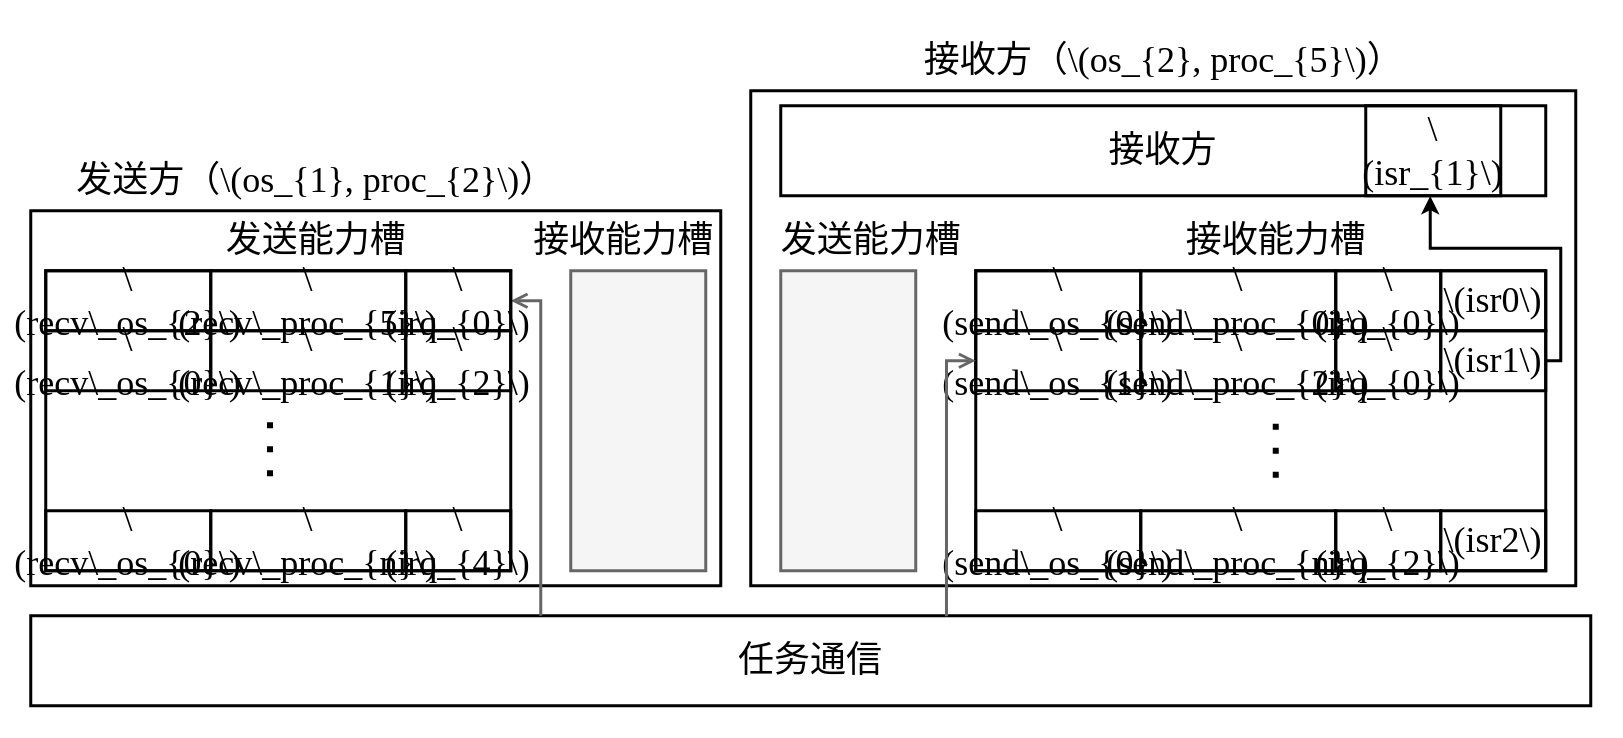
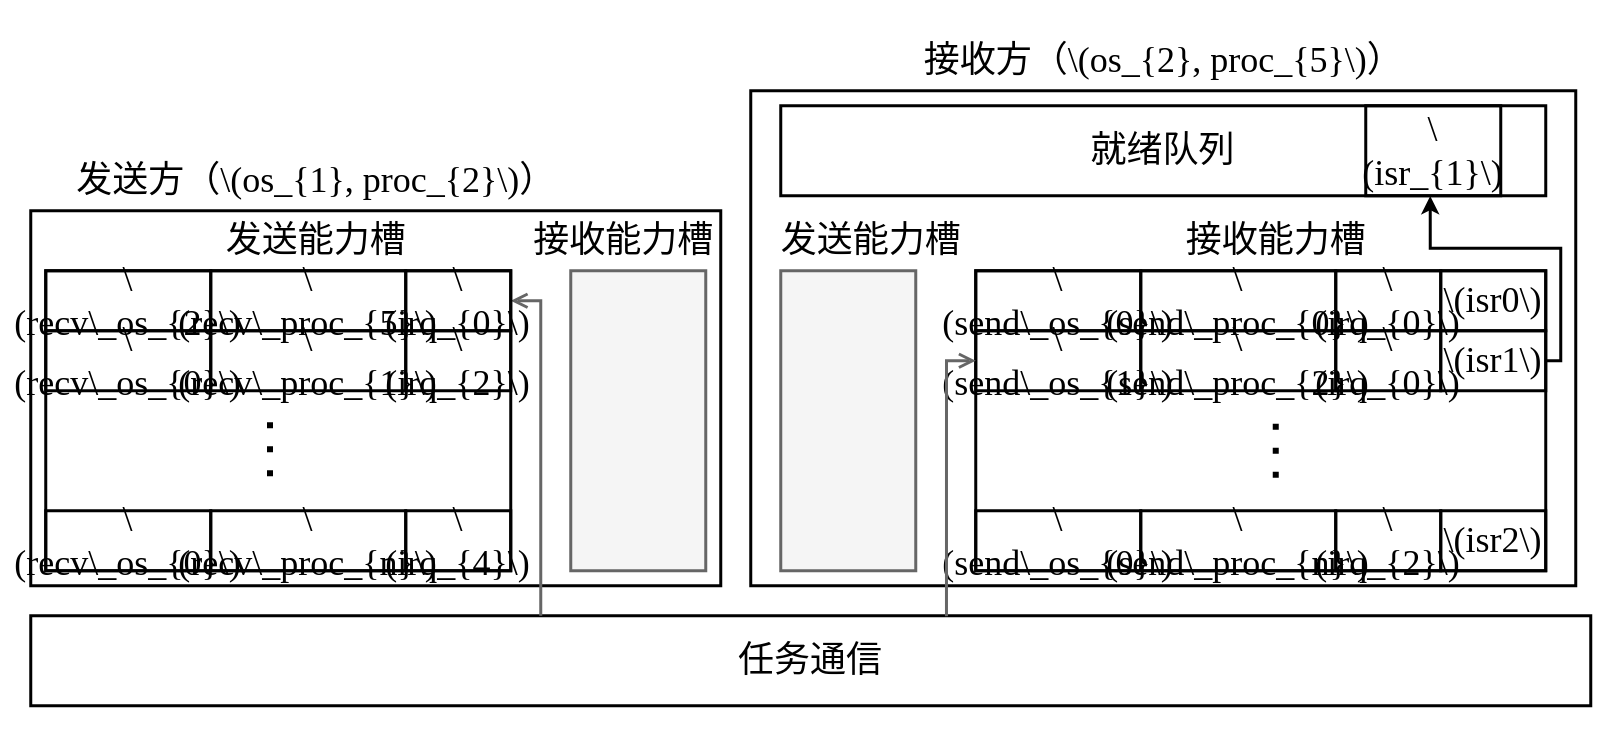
node "接收方": label "接收方" -> "就绪队列"
